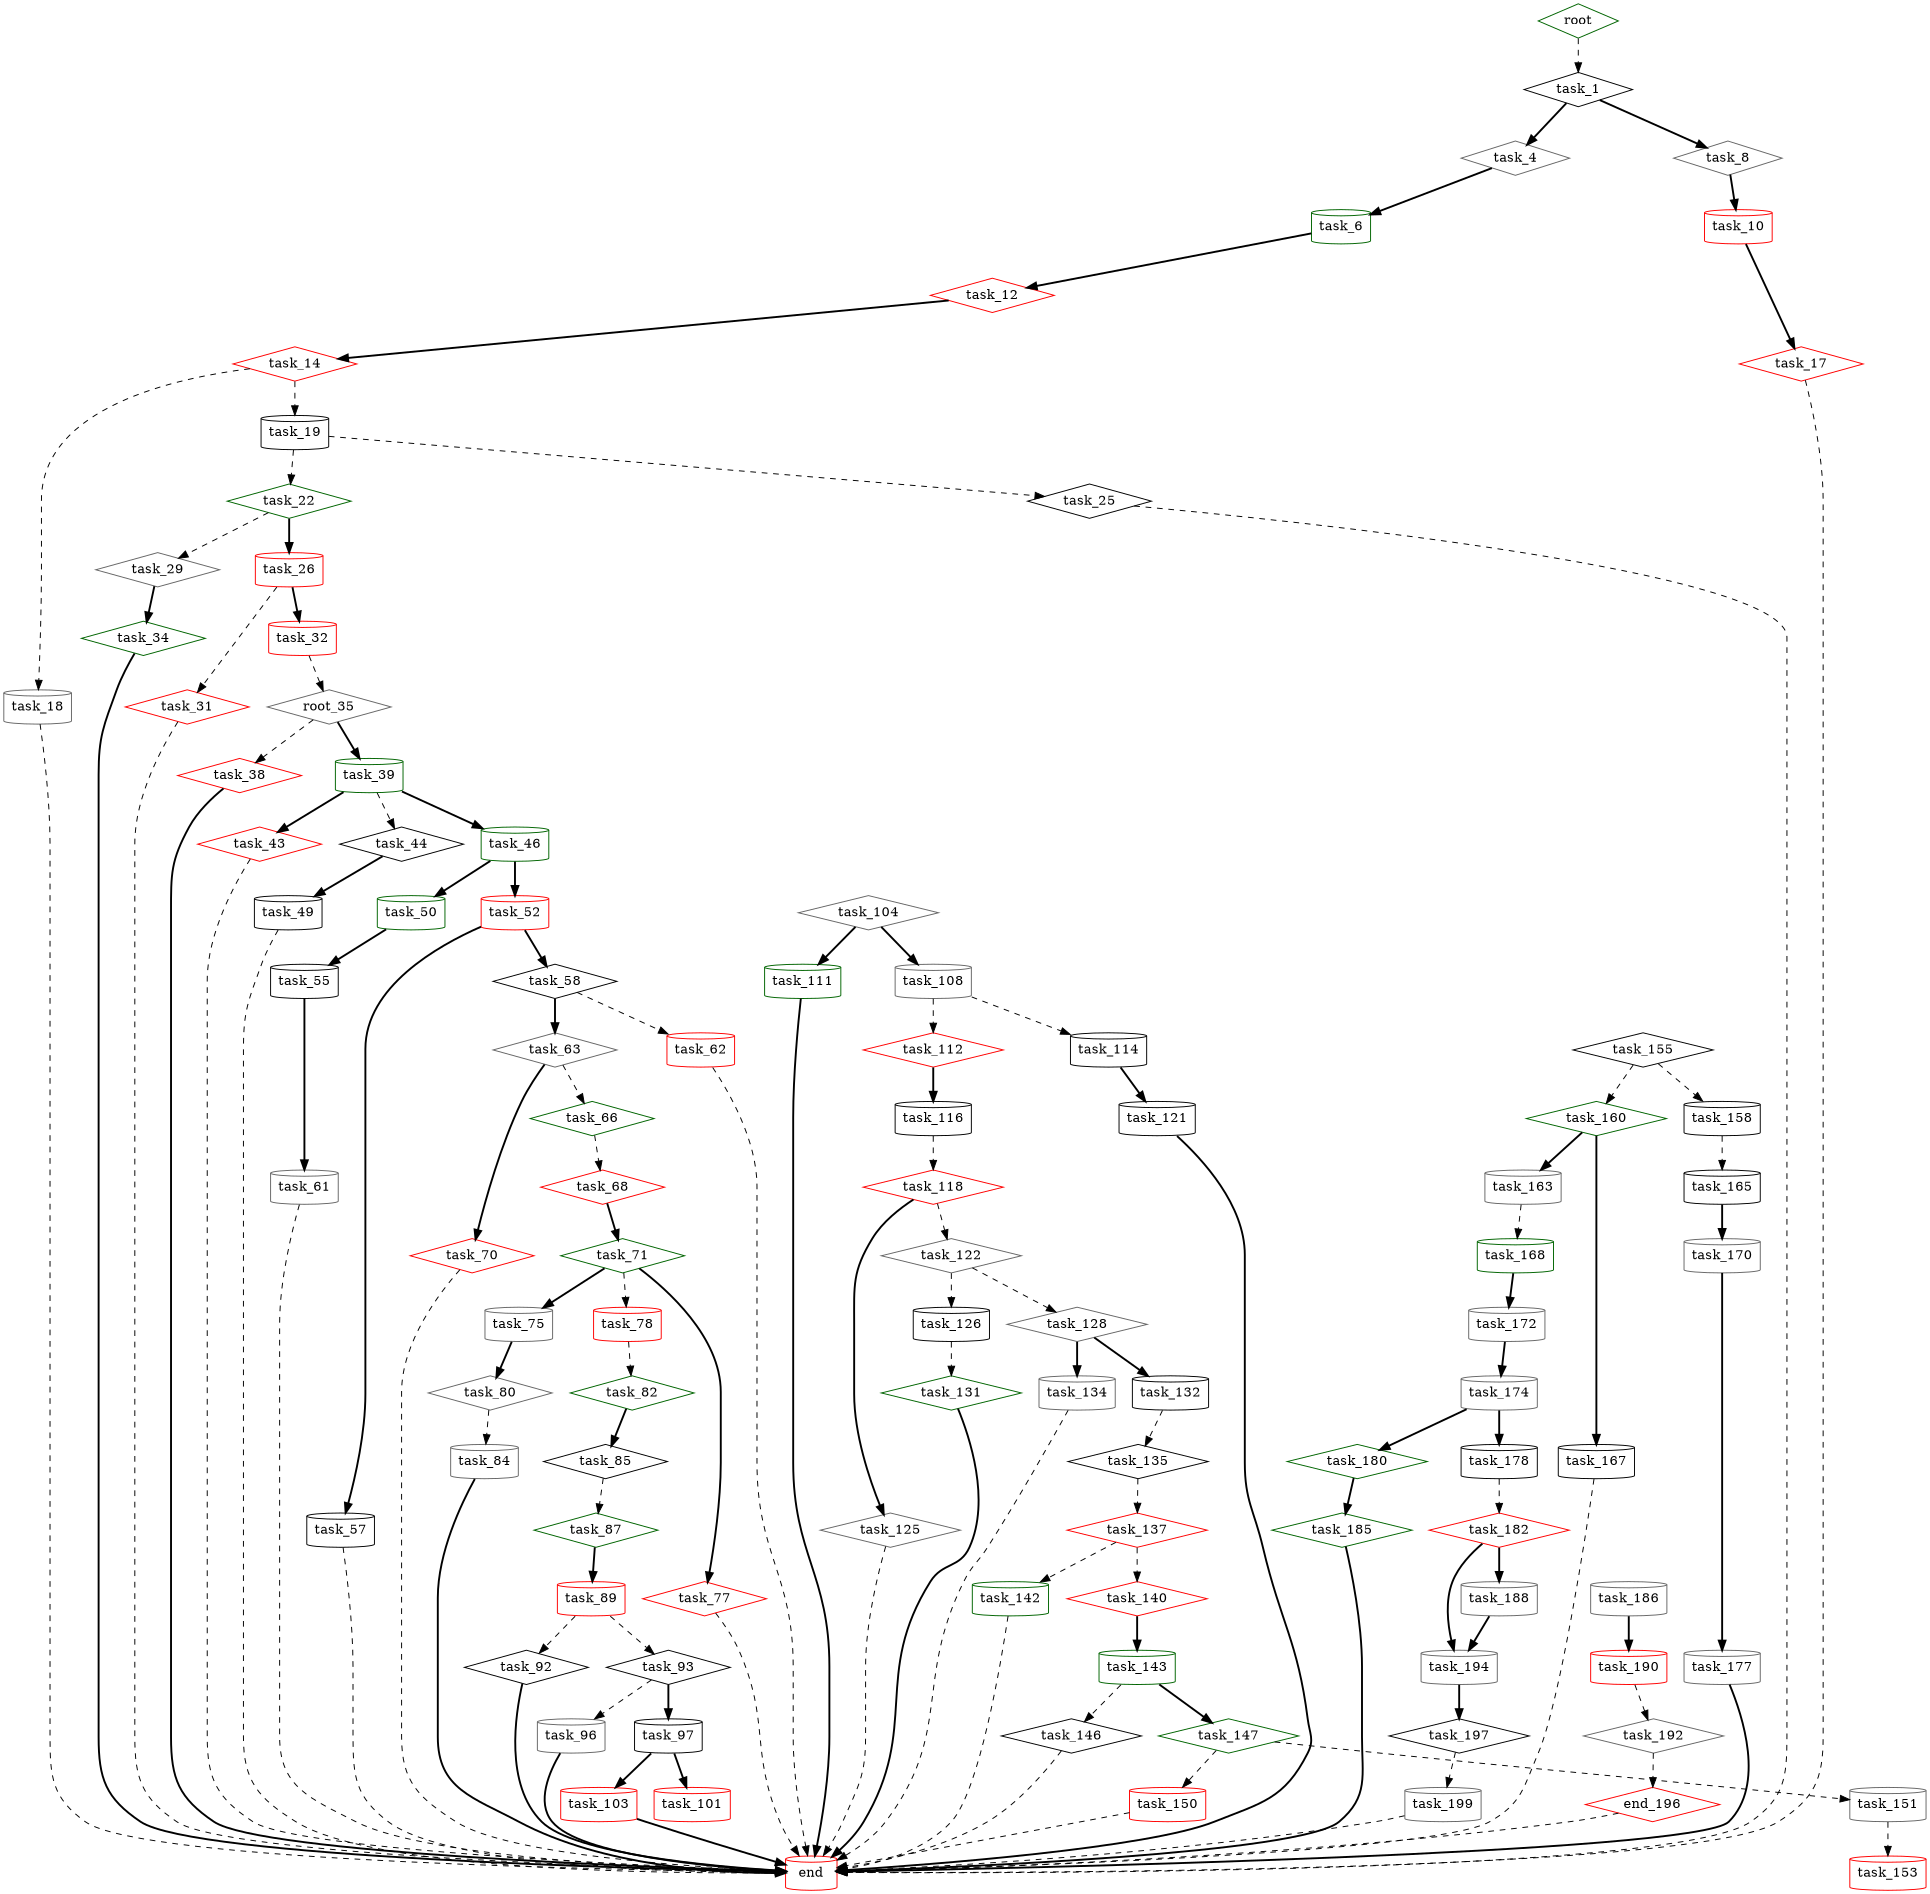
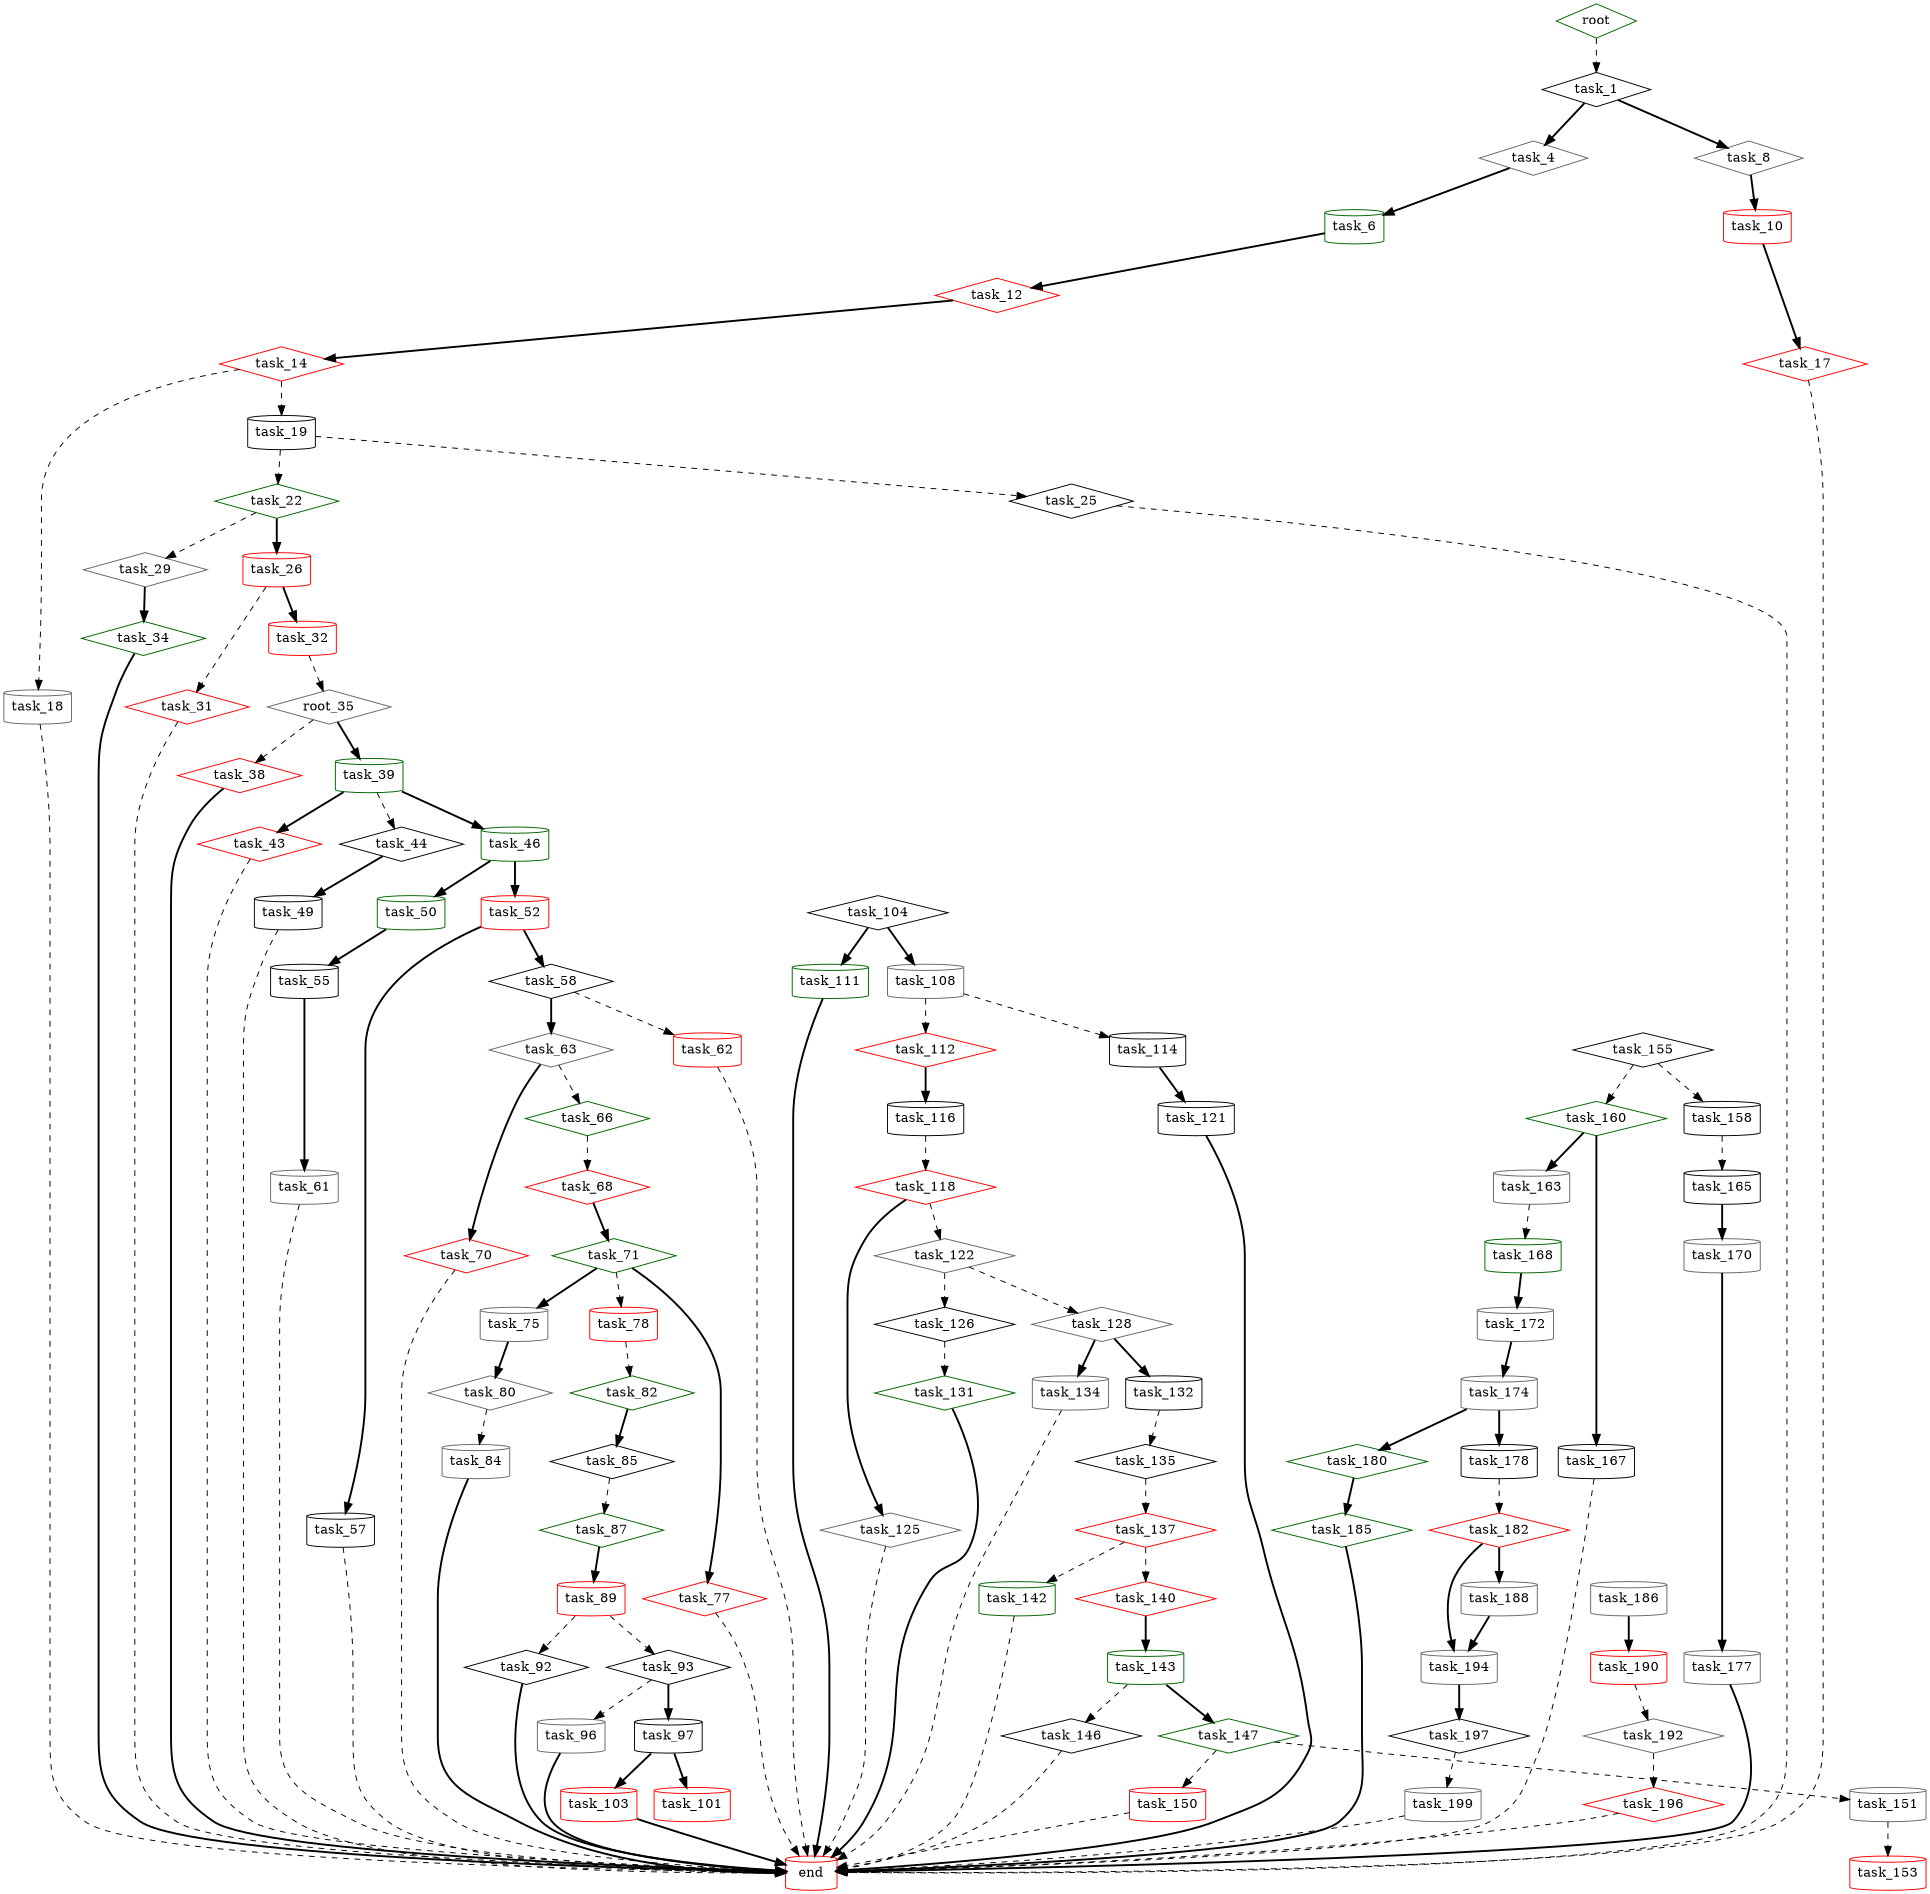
node "task_104": color gray40 -> black
node "task_126": shape cylinder -> diamond
node "end_196": label "end_196" -> "task_196"
